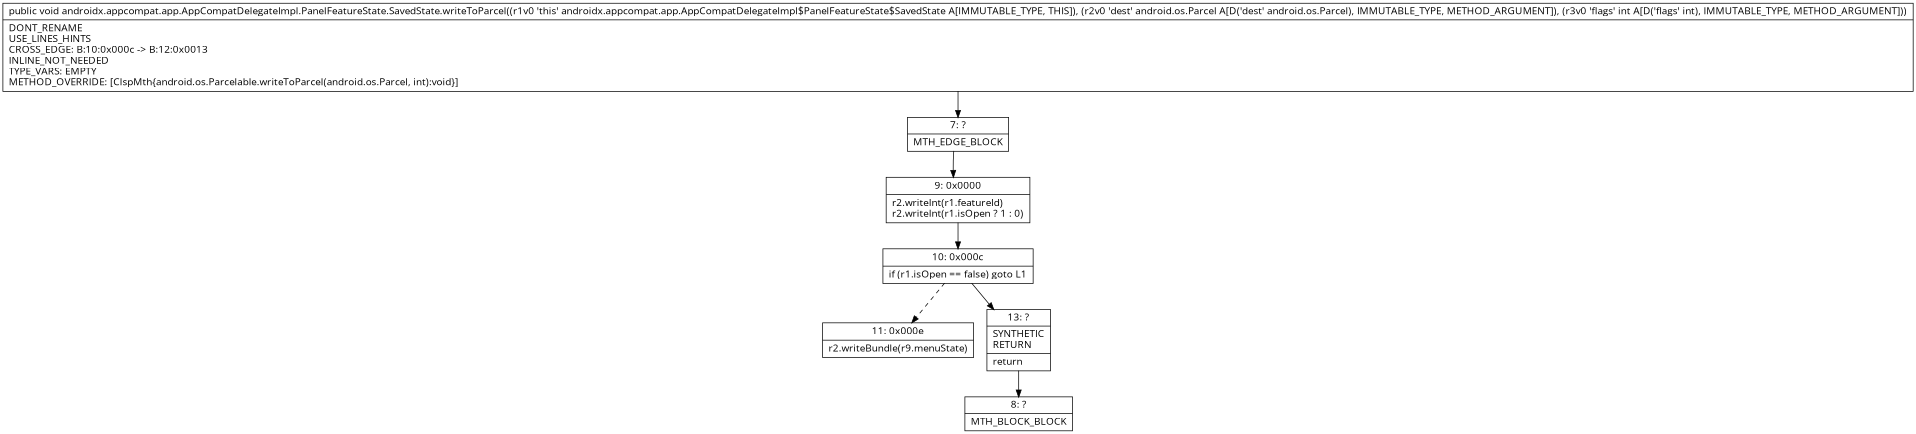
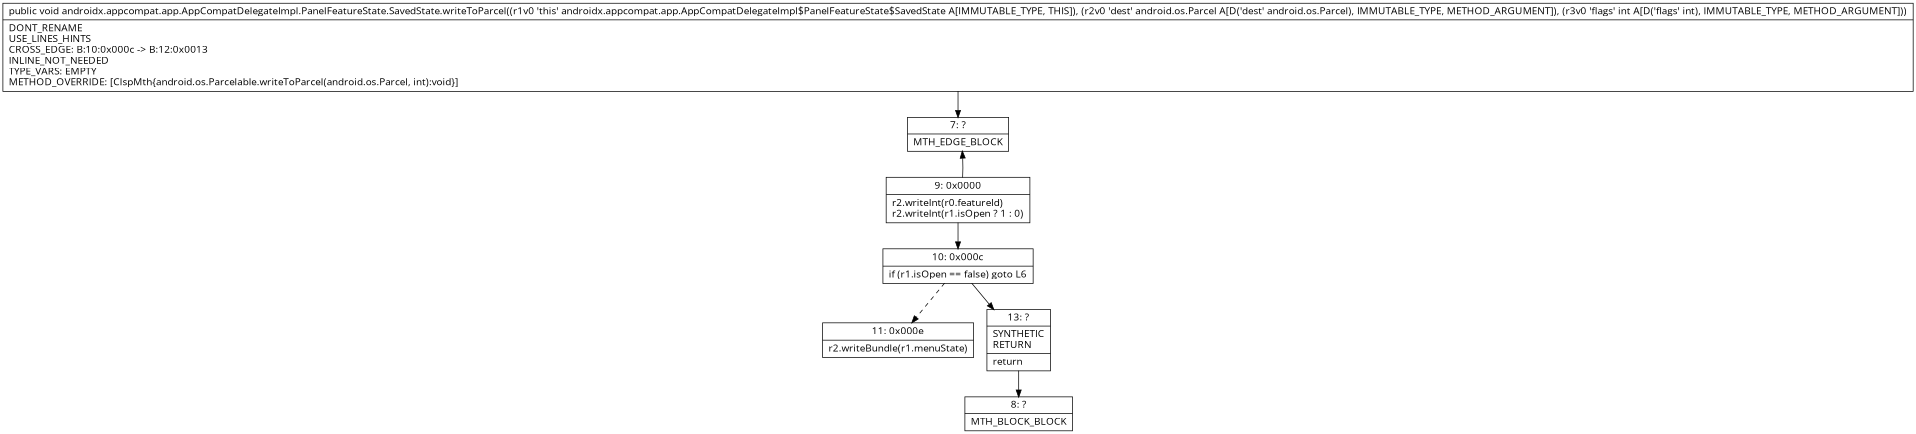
edge "7: ?" -> "9: 0x0000": reversed
node "9: 0x0000": text "r2.writeInt(r1.featureId)" -> "r2.writeInt(r0.featureId)"
node "10: 0x000c": text "if (r1.isOpen == false) goto L1" -> "if (r1.isOpen == false) goto L6"
node "11: 0x000e": text "r2.writeBundle(r9.menuState)" -> "r2.writeBundle(r1.menuState)"
